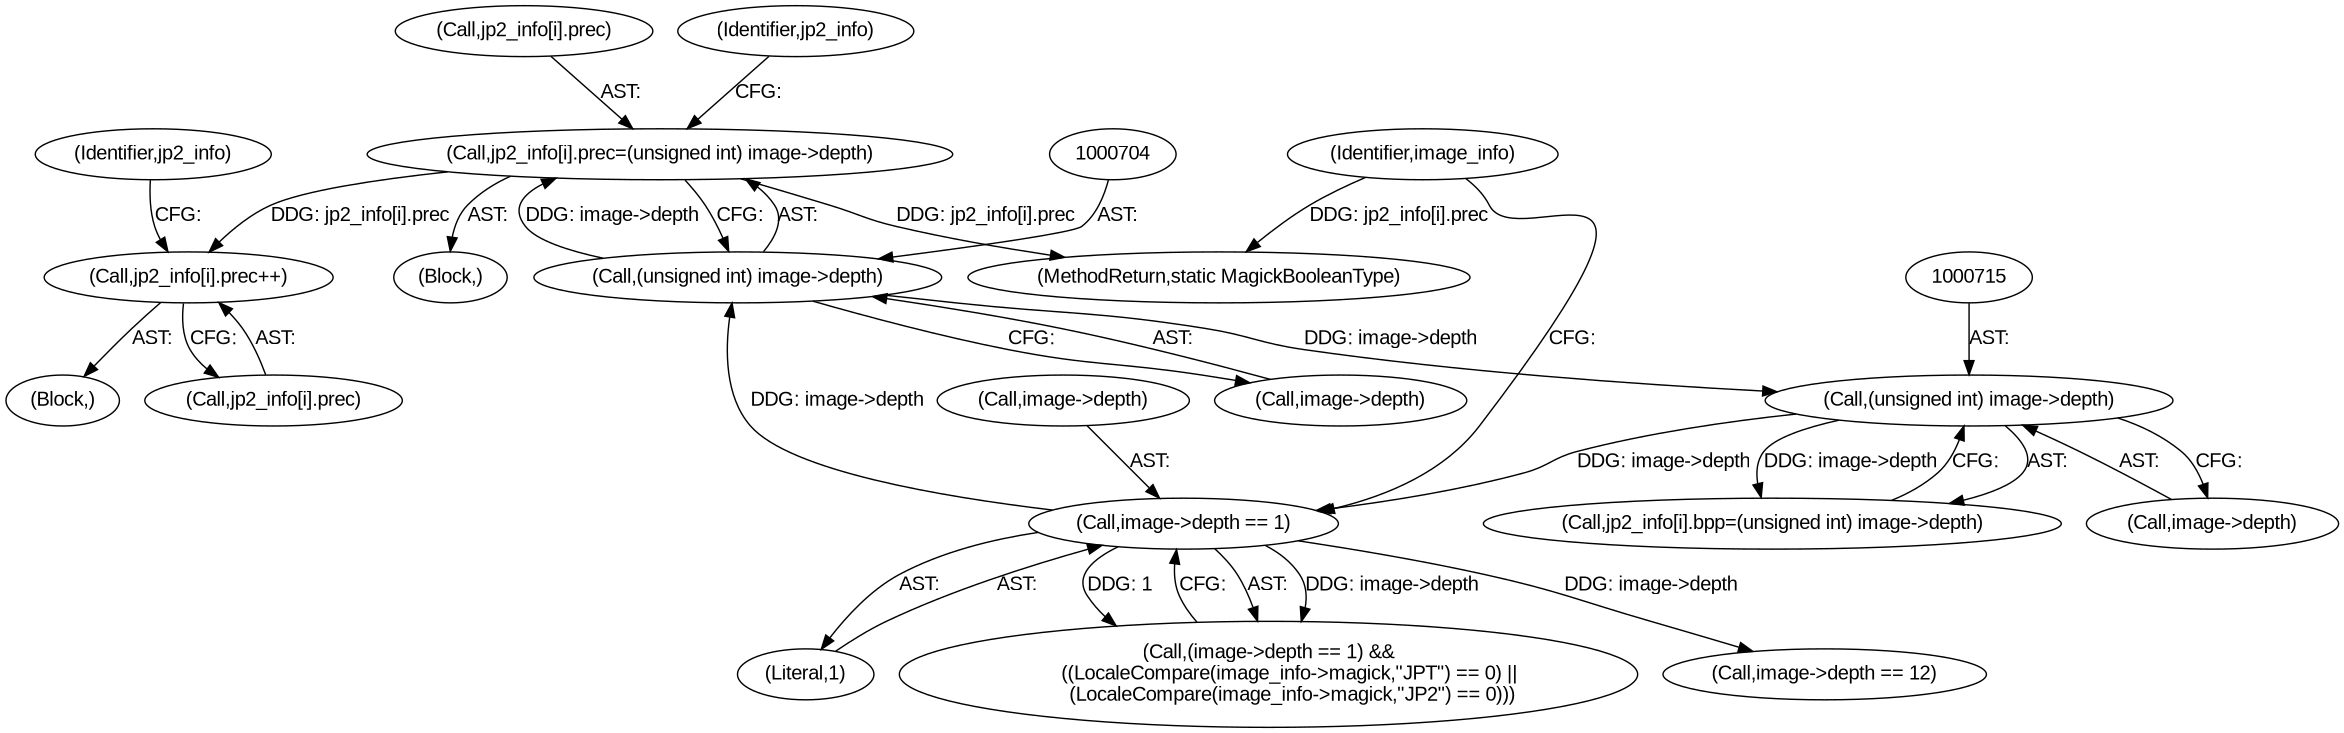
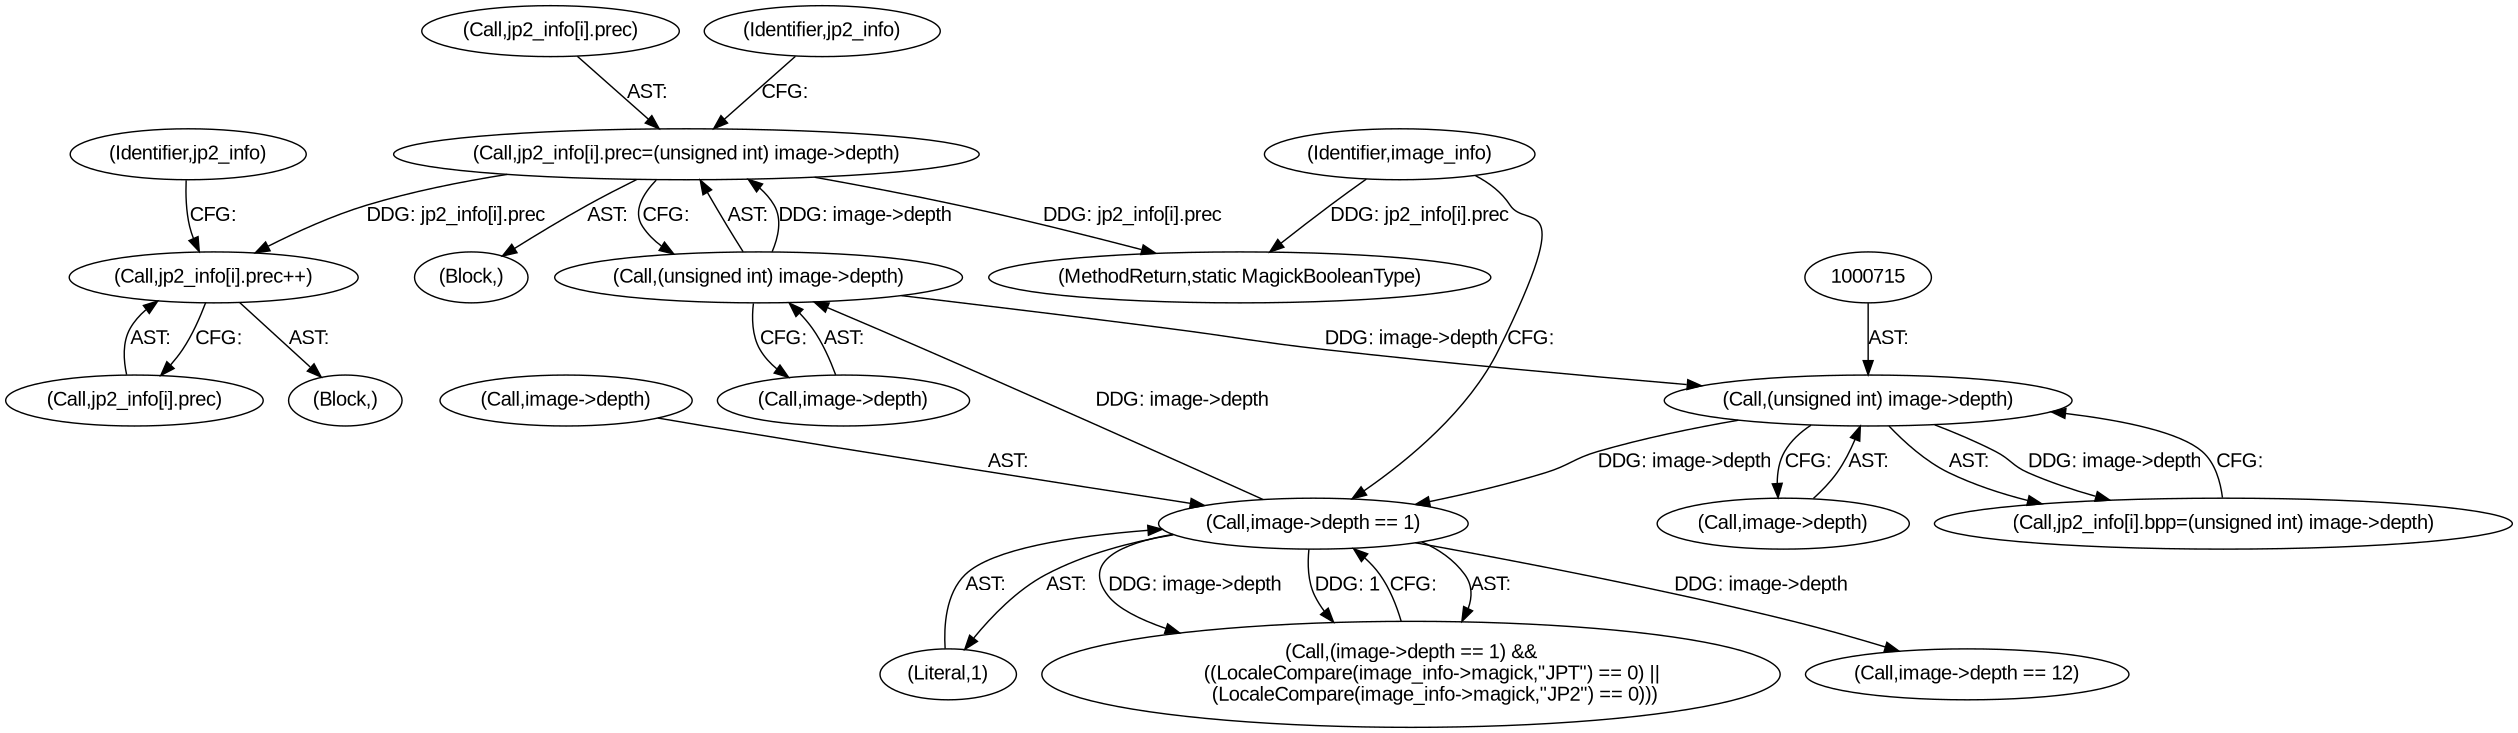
node "1000704": removed
